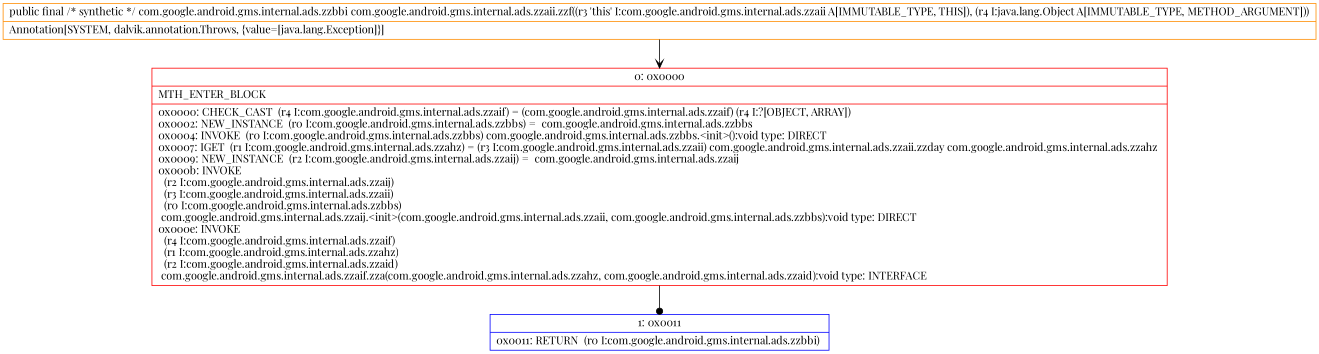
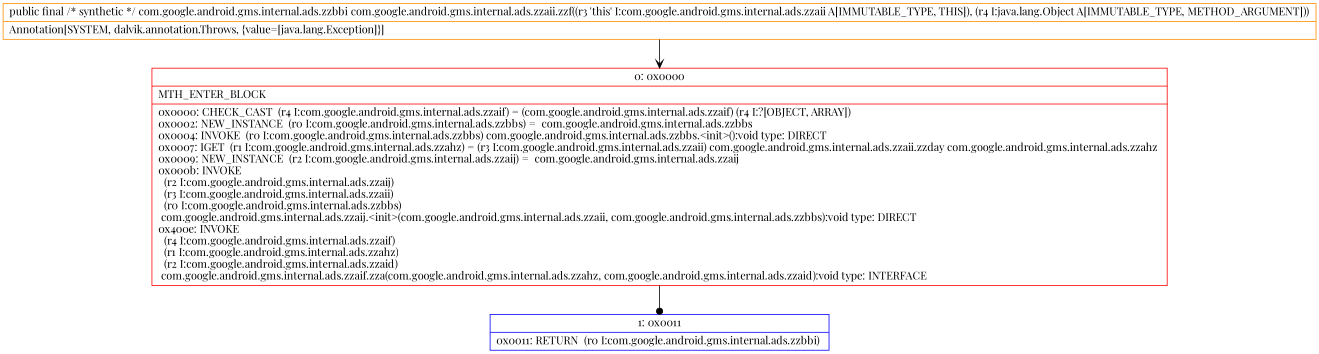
node "0: 0x0000": text "0x000e: INVOKE" -> "0x400e: INVOKE"
